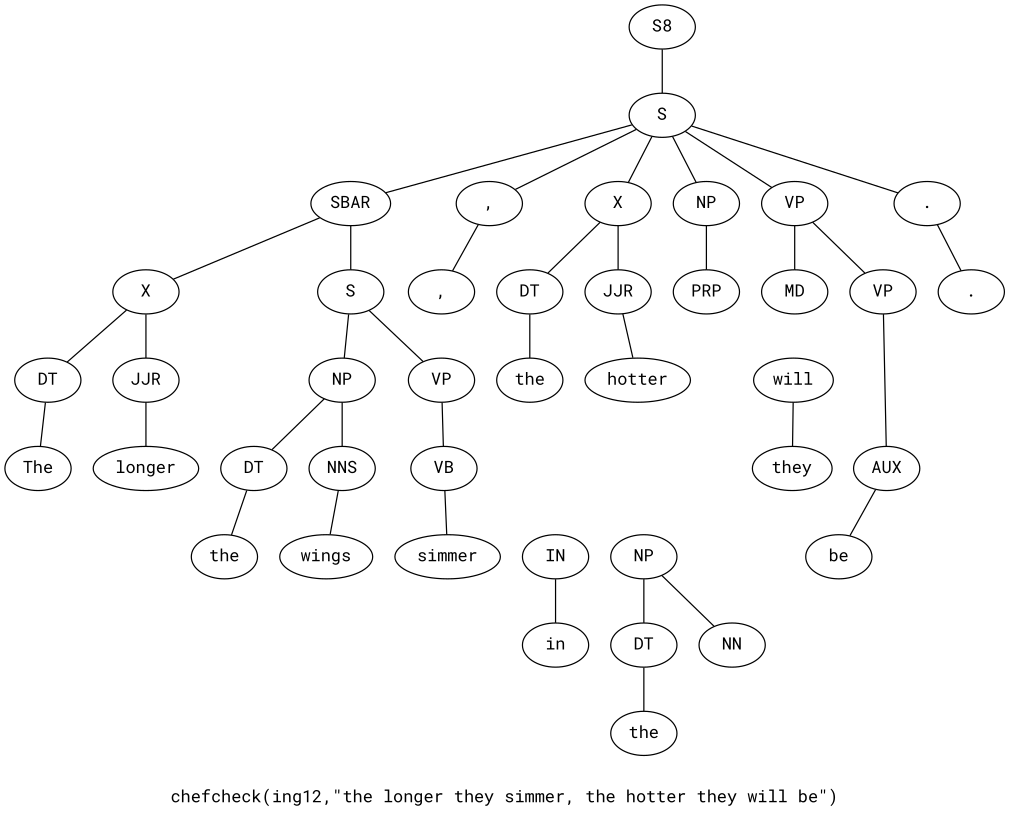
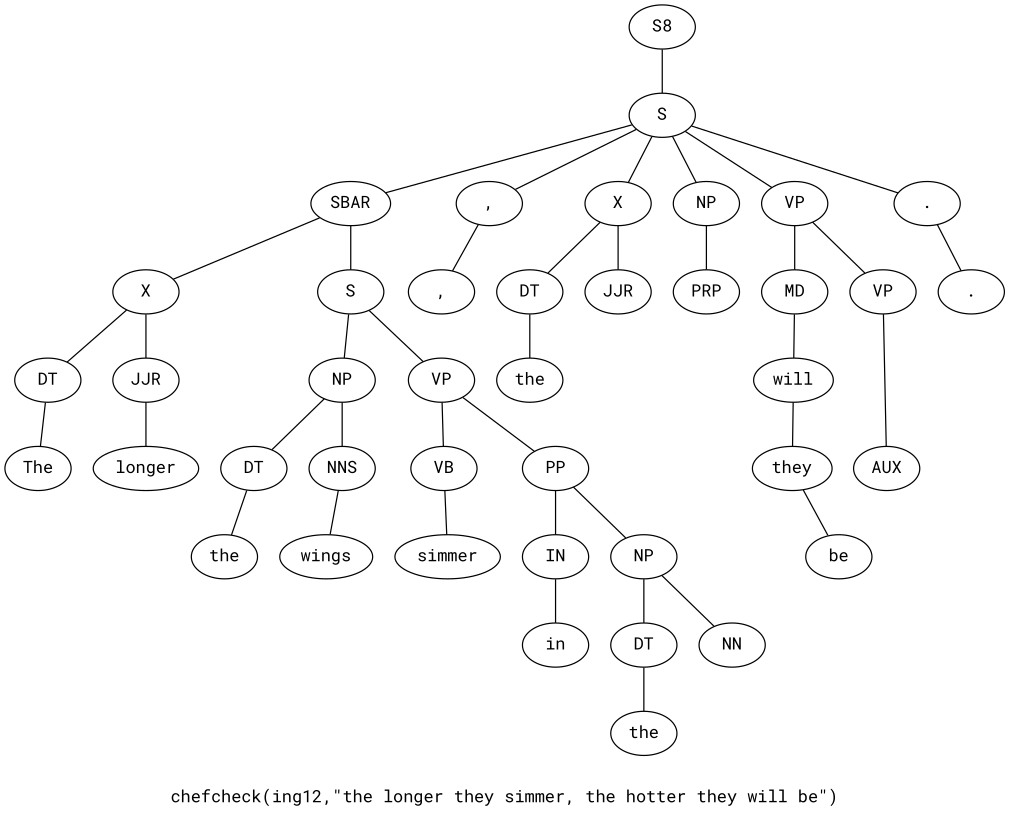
edge "MD" -- "will": added
node "hotter": removed
node "PP": added
edge "AUX" -- "be": now "they" -- "be"
